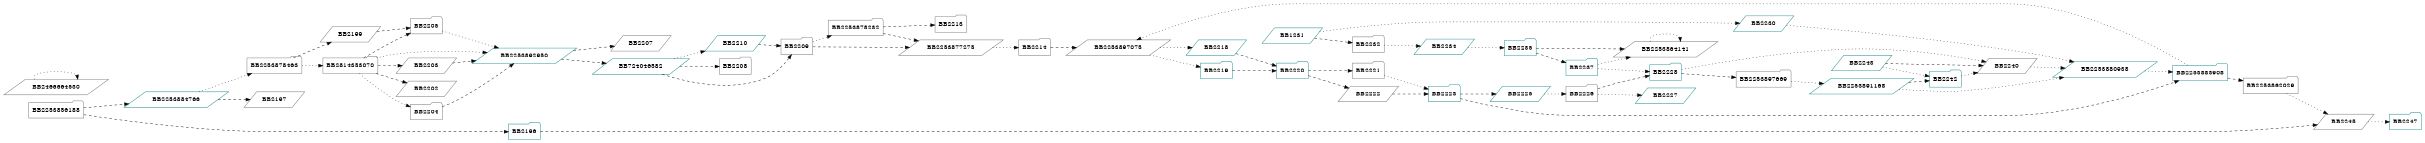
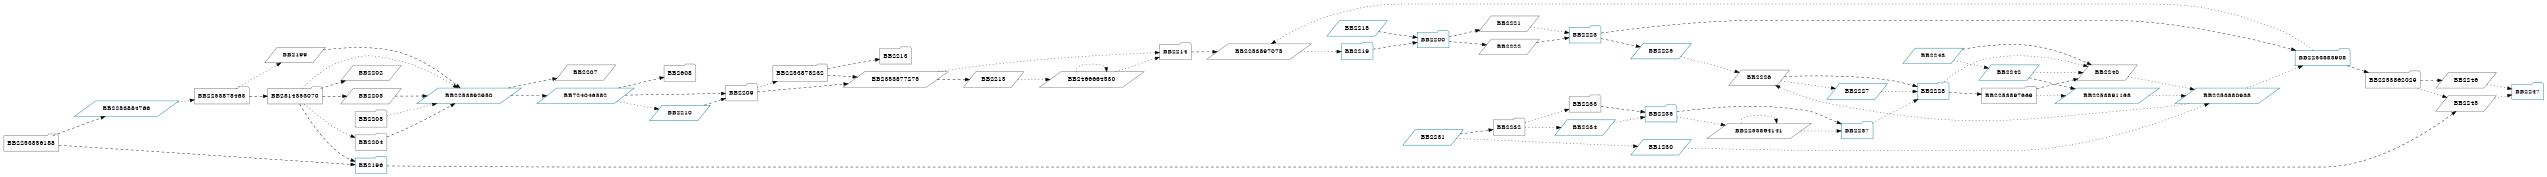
node "BB2230": label "BB2230" -> "BB1230"
edge "BB2199" -> "BB2205": now "BB2199" -> "BB2253892950"
node "BB1231": label "BB1231" -> "BB2231"
edge "BB2814353070" -> "BB2205": now "BB2814353070" -> "BB2196"
node "BB2253877275": label "BB2253877275" -> "BB2353877275"
edge "BB2253897075" -> "BB2218": removed
edge "BB2235" -> "BB2253864141": style dashed -> dotted
edge "BB2253878463" -> "BB2199": style dashed -> dotted
edge "BB2237" -> "BB2253864141": reversed
edge "BB2466664530" -> "BB2214": added
edge "BB2253878463" -> "BB2814353070": style dotted -> dashed
node "BB2208": label "BB2208" -> "BB2608"
node "BB2220": label "BB2220" -> "BB2200"
node "BB2221": shape folder -> parallelogram
node "BB2215": added
node "BB2242": shape folder -> parallelogram
node "BB2246": added
edge "BB2253891168" -> "BB2242": reversed
edge "BB2253897669" -> "BB2240": added
edge "BB2227" -> "BB2228": added
node "BB2226": shape folder -> parallelogram
node "BB2197": removed
node "BB2233": added
edge "BB2253880938" -> "BB2226": added
